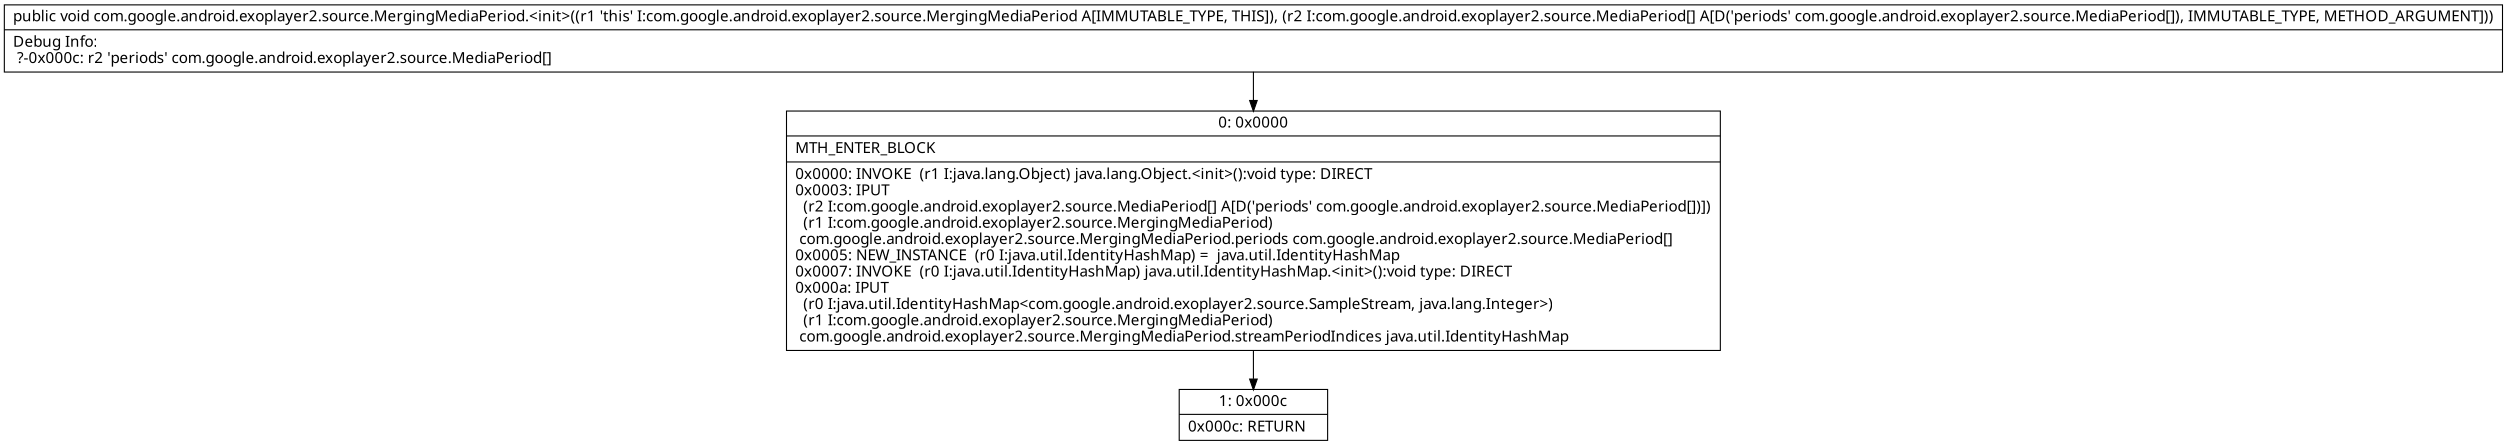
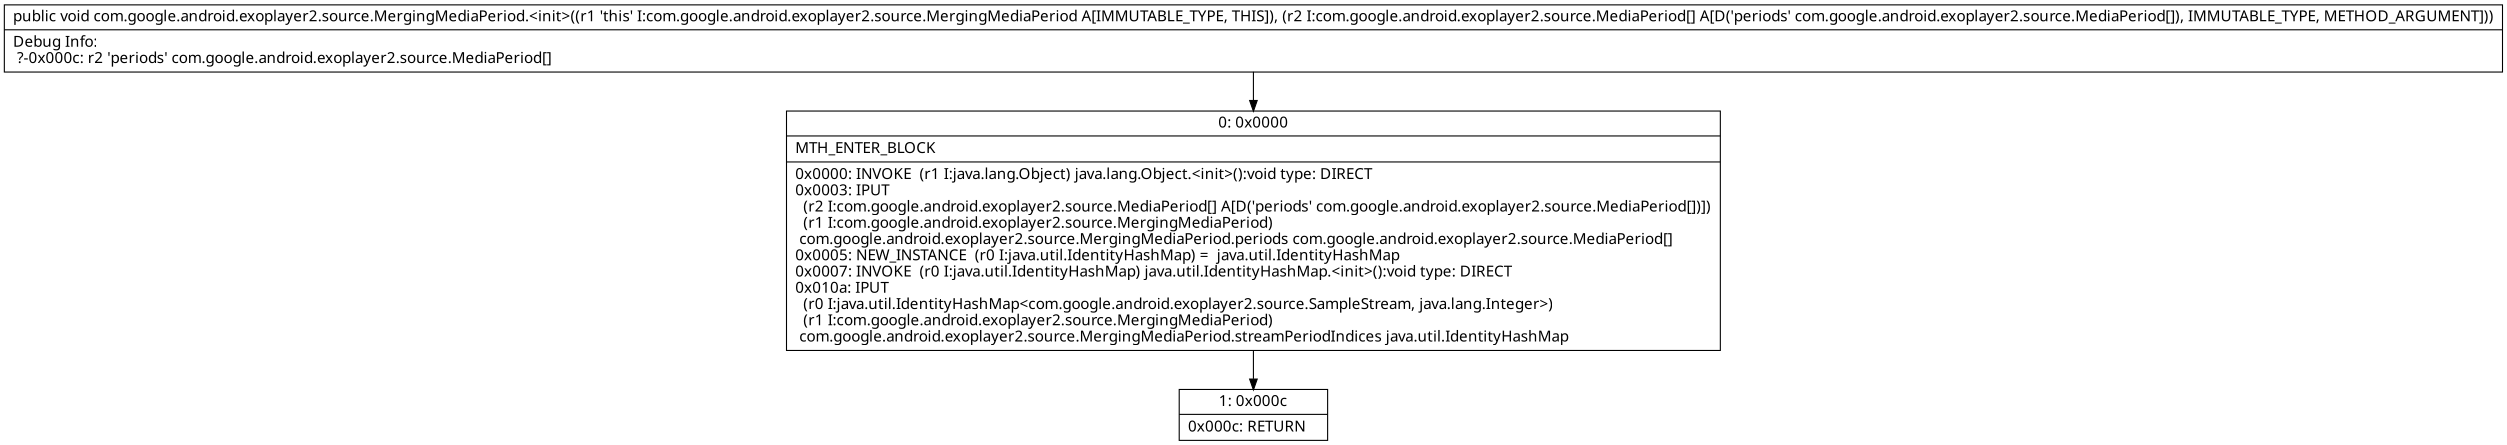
node "0: 0x0000": text "0x000a: IPUT" -> "0x010a: IPUT"
